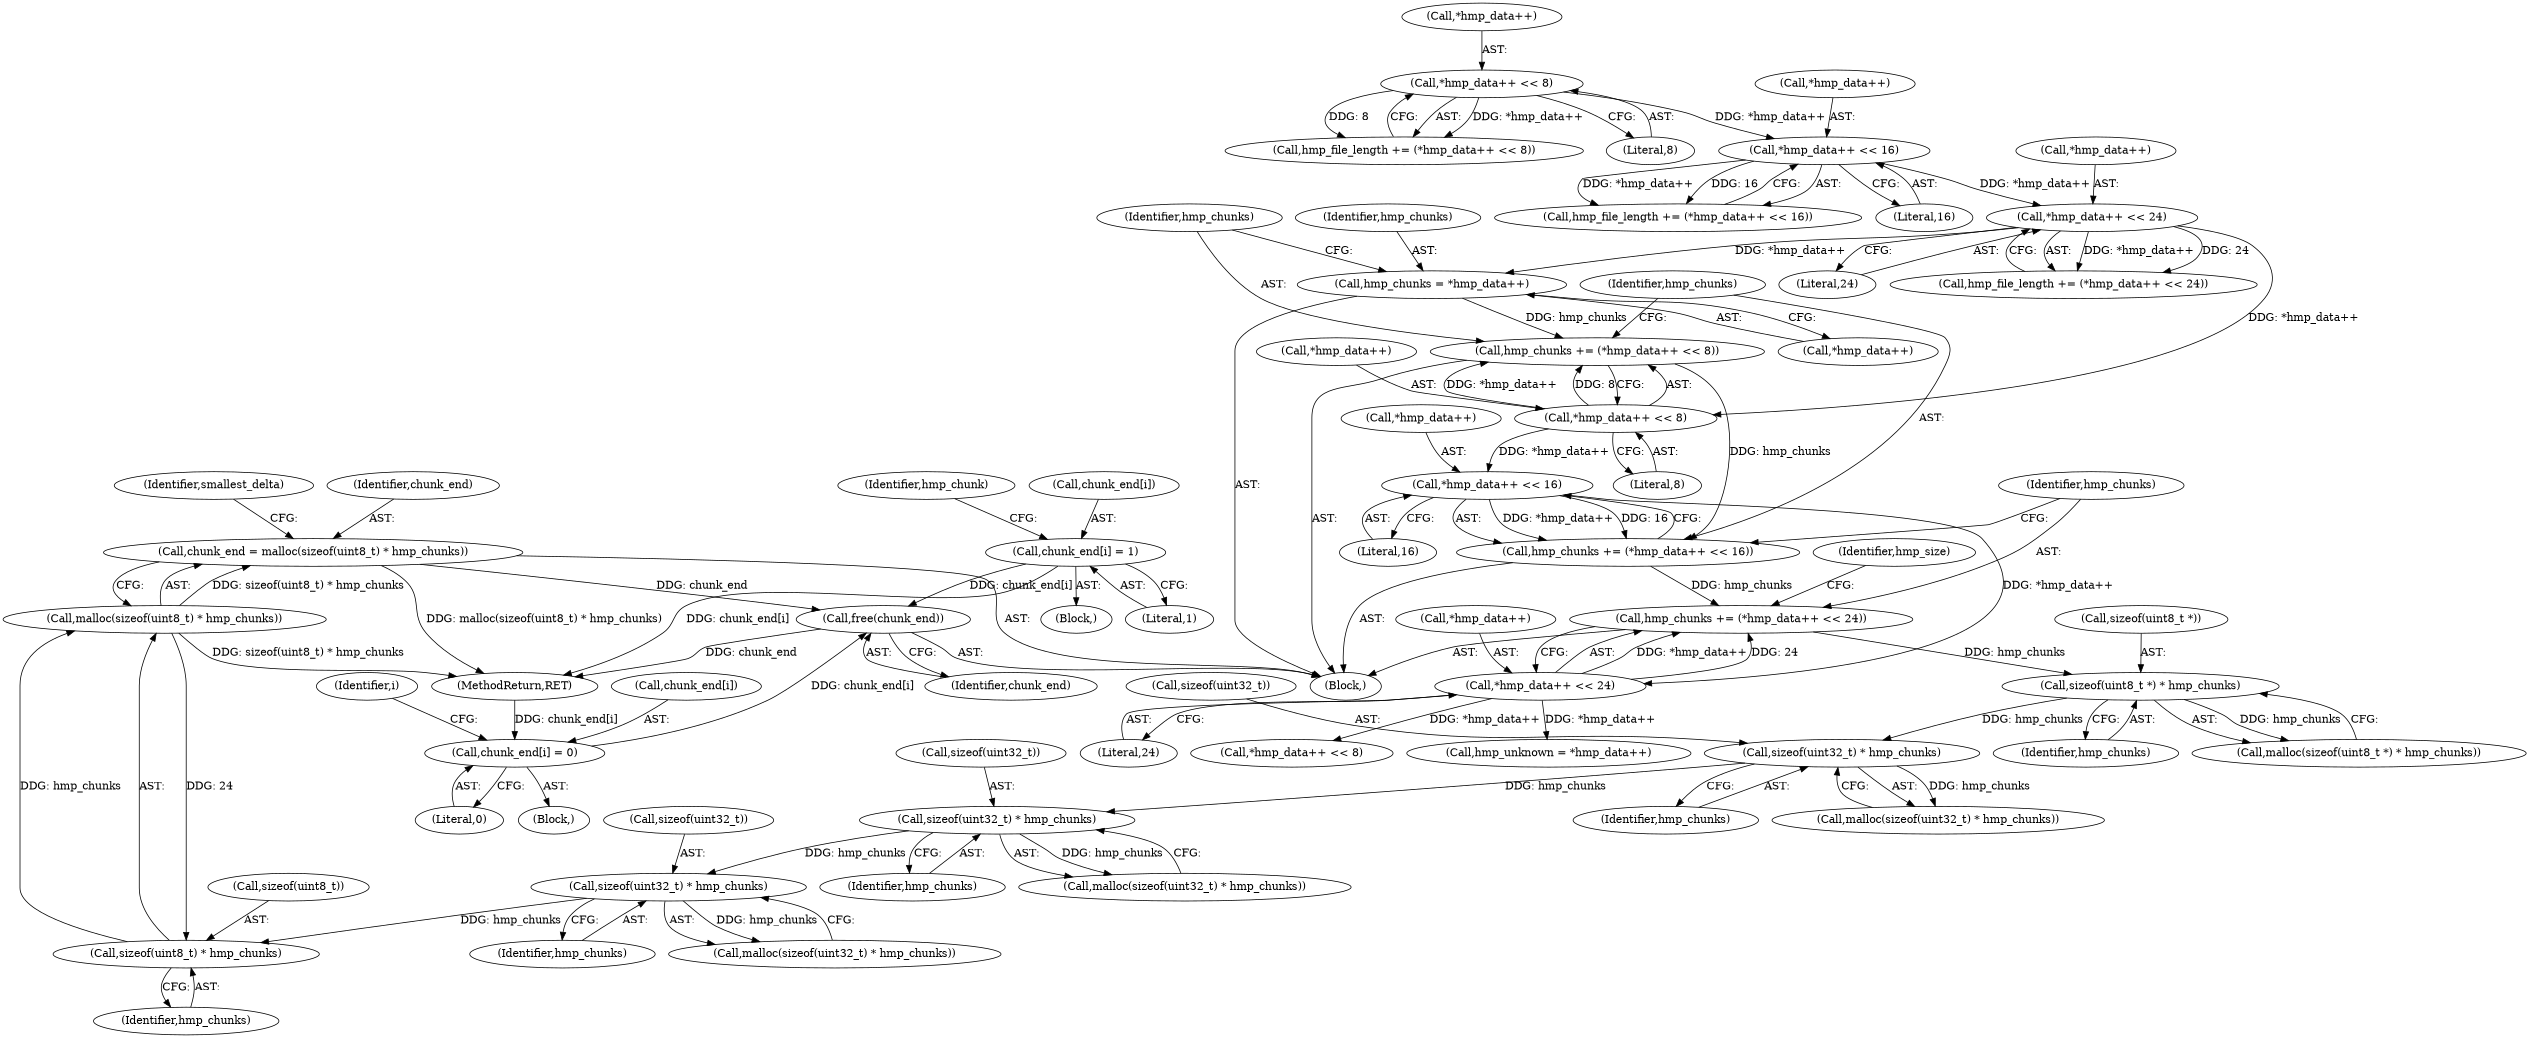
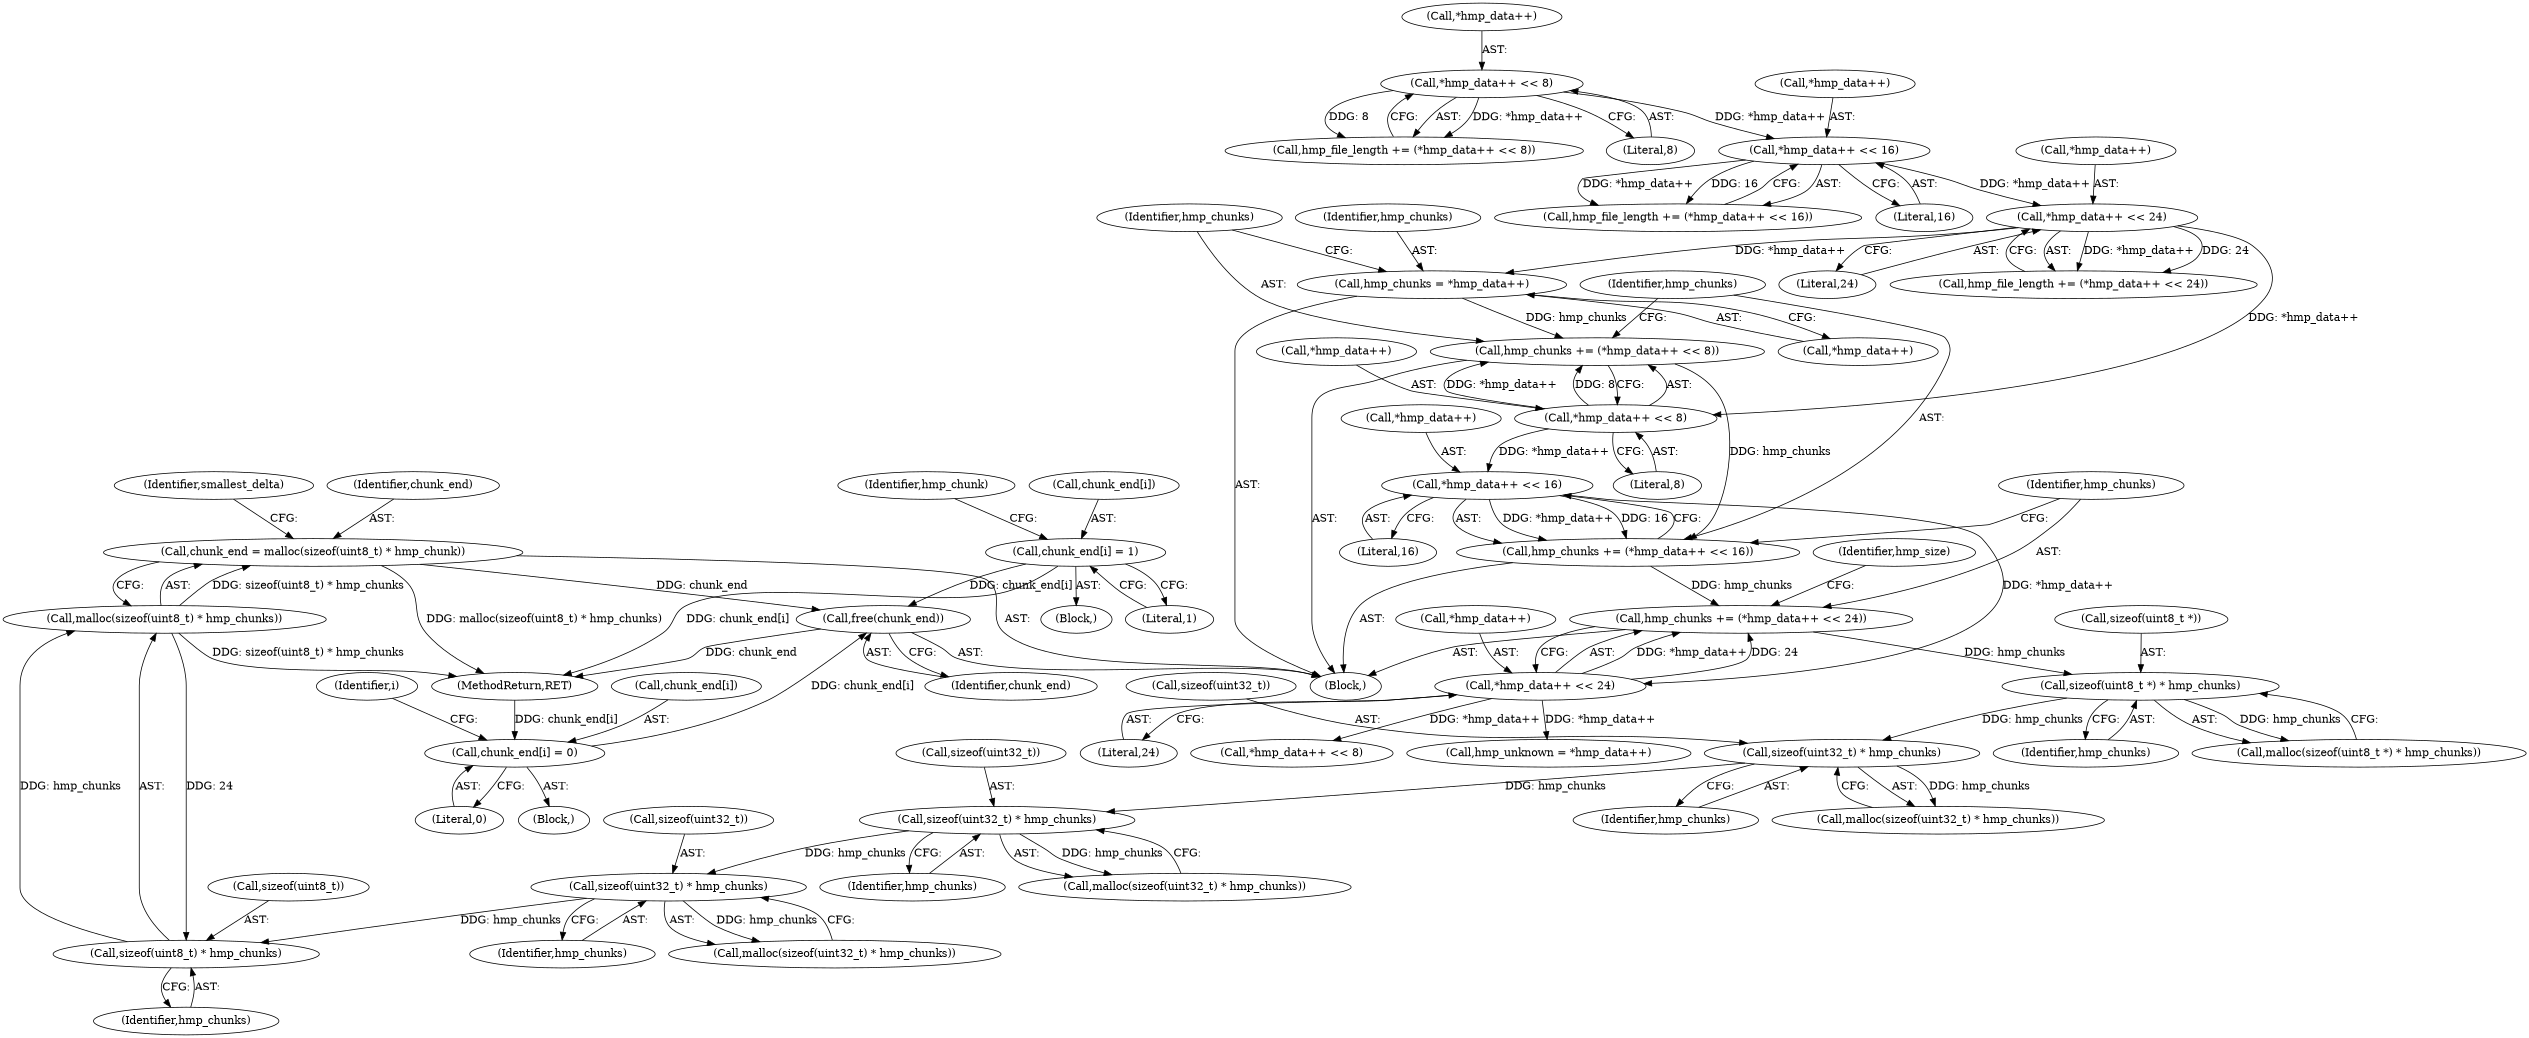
node "(Call,chunk_end = malloc(sizeof(uint8_t) * hmp_chunks))": label "(Call,chunk_end = malloc(sizeof(uint8_t) * hmp_chunks))" -> "(Call,chunk_end = malloc(sizeof(uint8_t) * hmp_chunk))"
edge "(Literal,1)" -> "(Call,chunk_end[i] = 1)": label "AST: " -> "CFG: "
